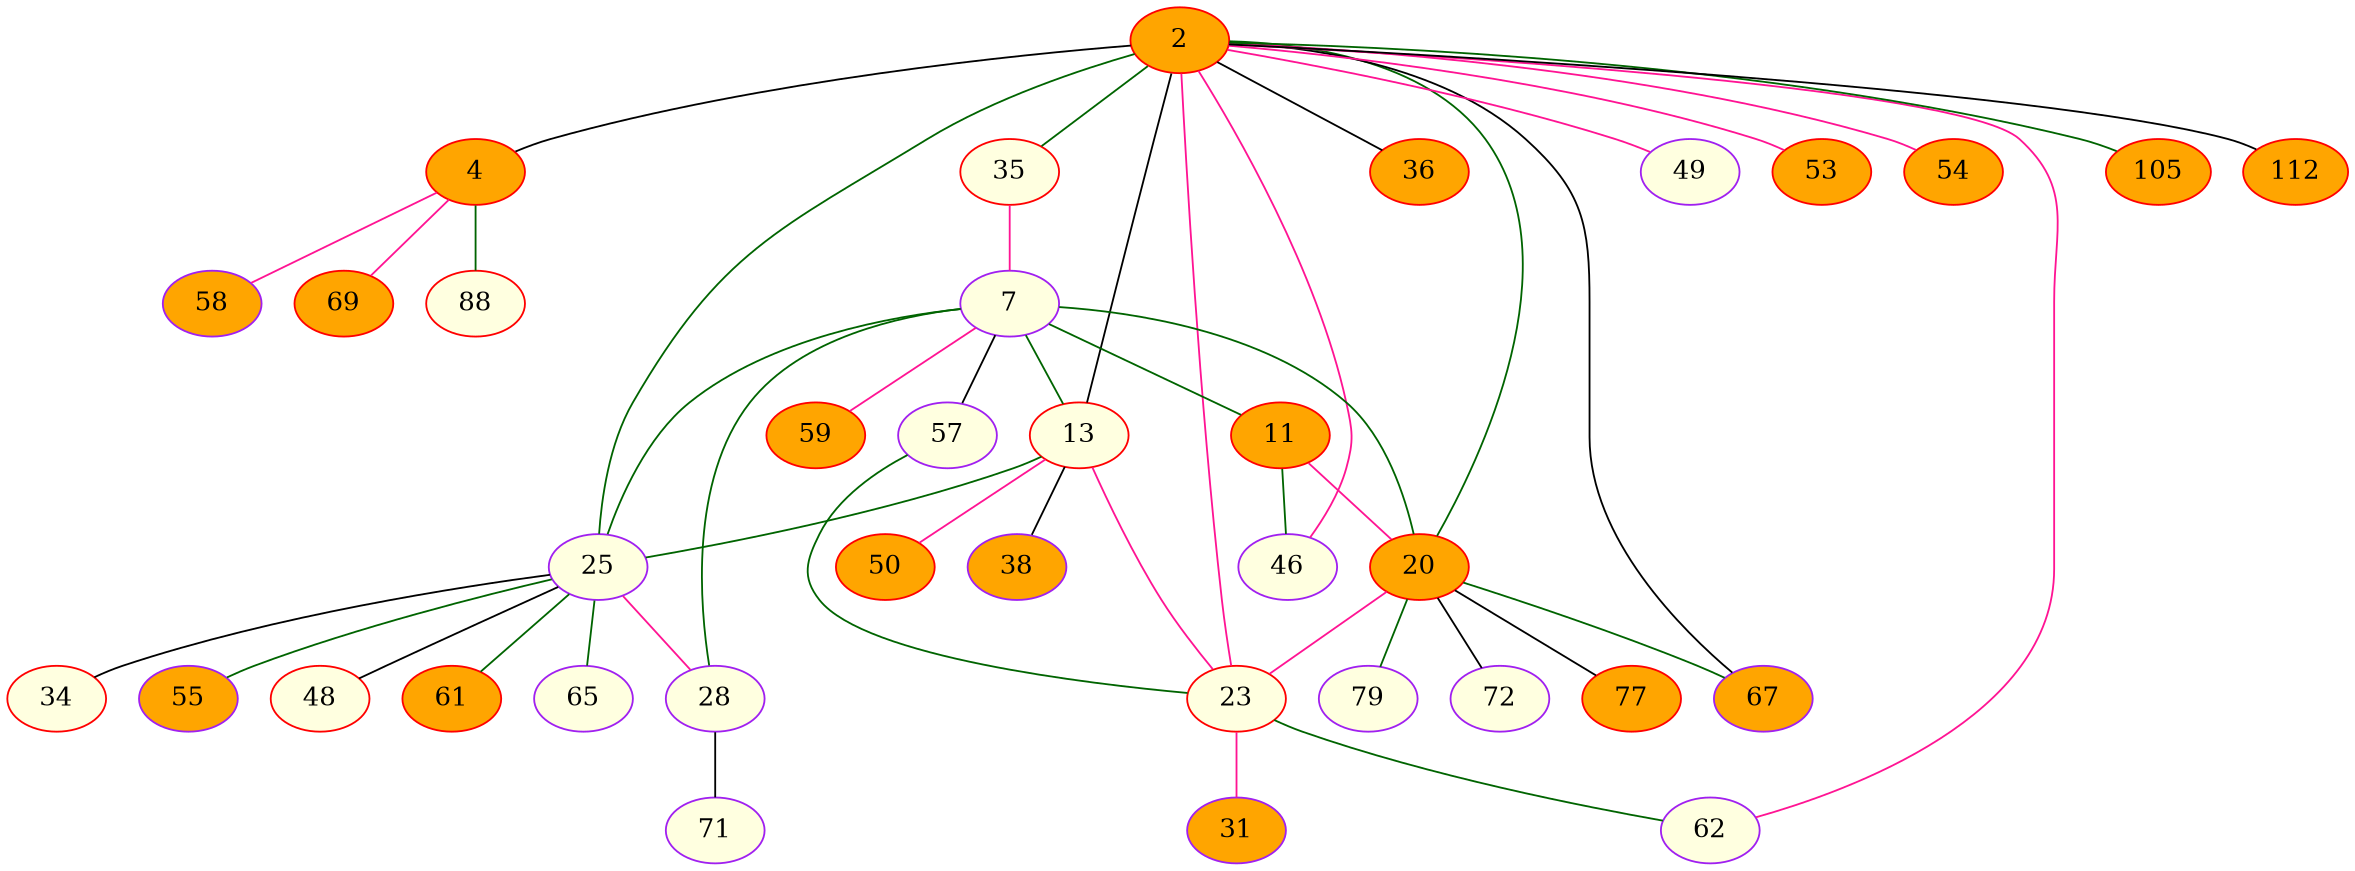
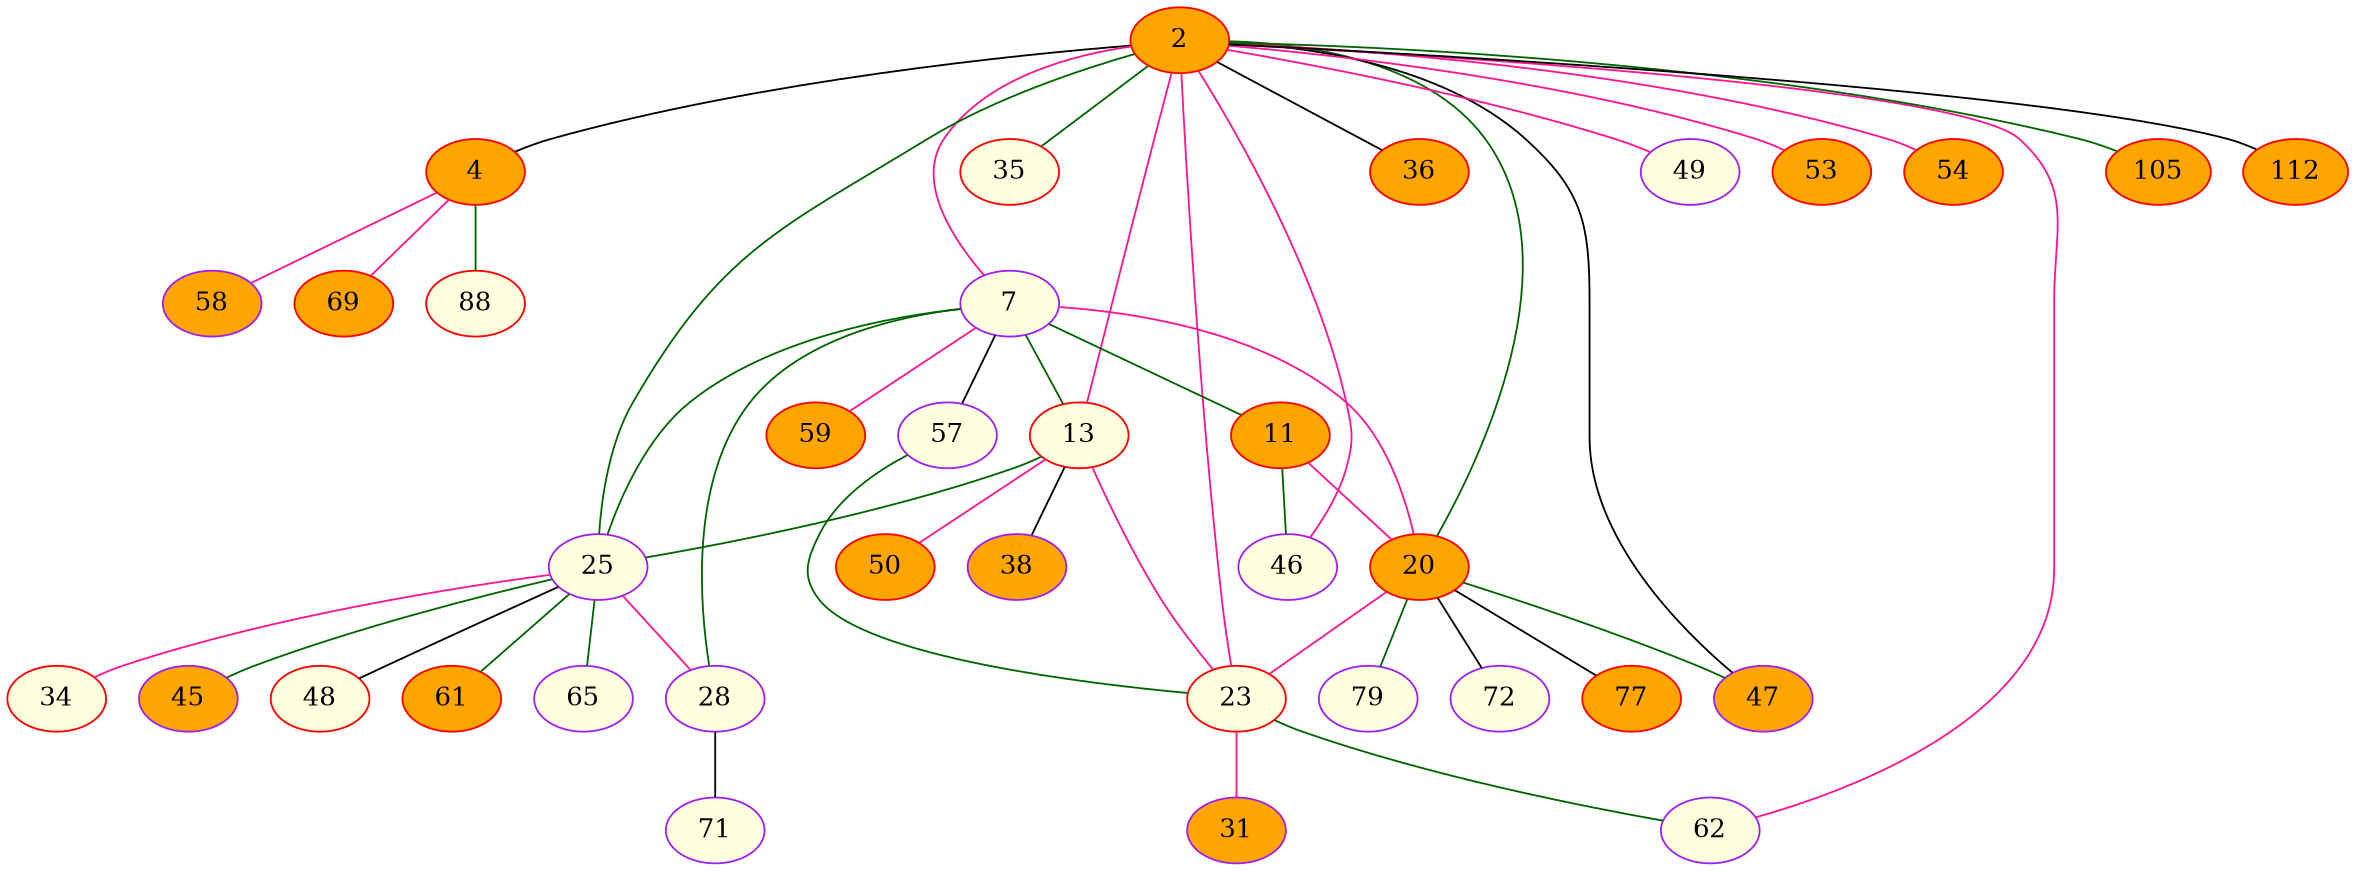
edge "35" -- "7": now "2" -- "7"
edge "2" -- "13": color black -> deeppink
edge "7" -- "20": color darkgreen -> deeppink
edge "25" -- "34": color black -> deeppink
node "55": label "55" -> "45"
node "67": label "67" -> "47"
